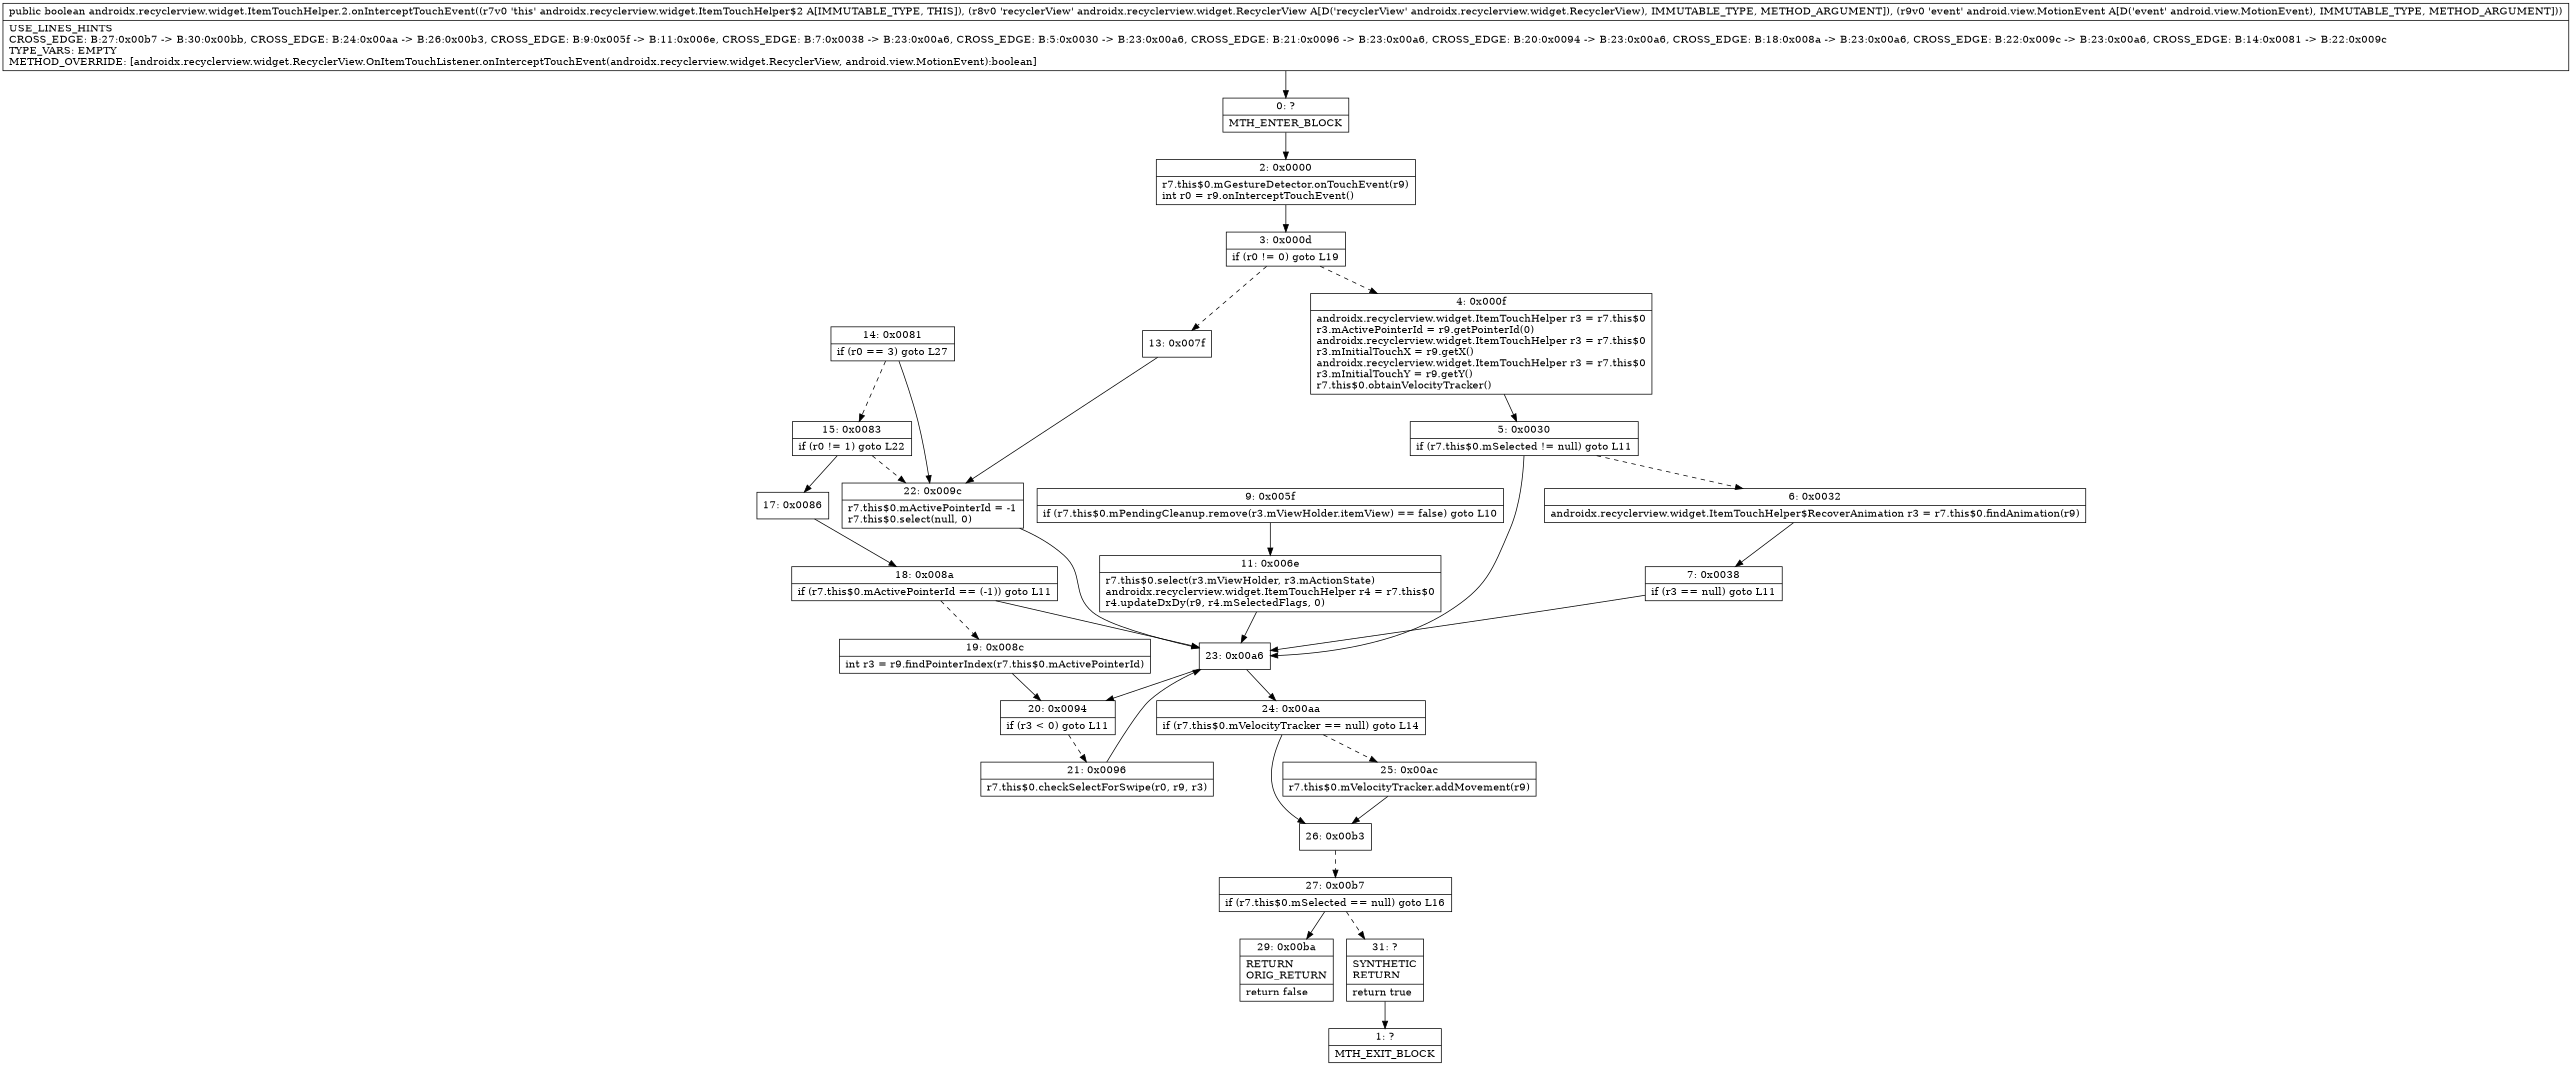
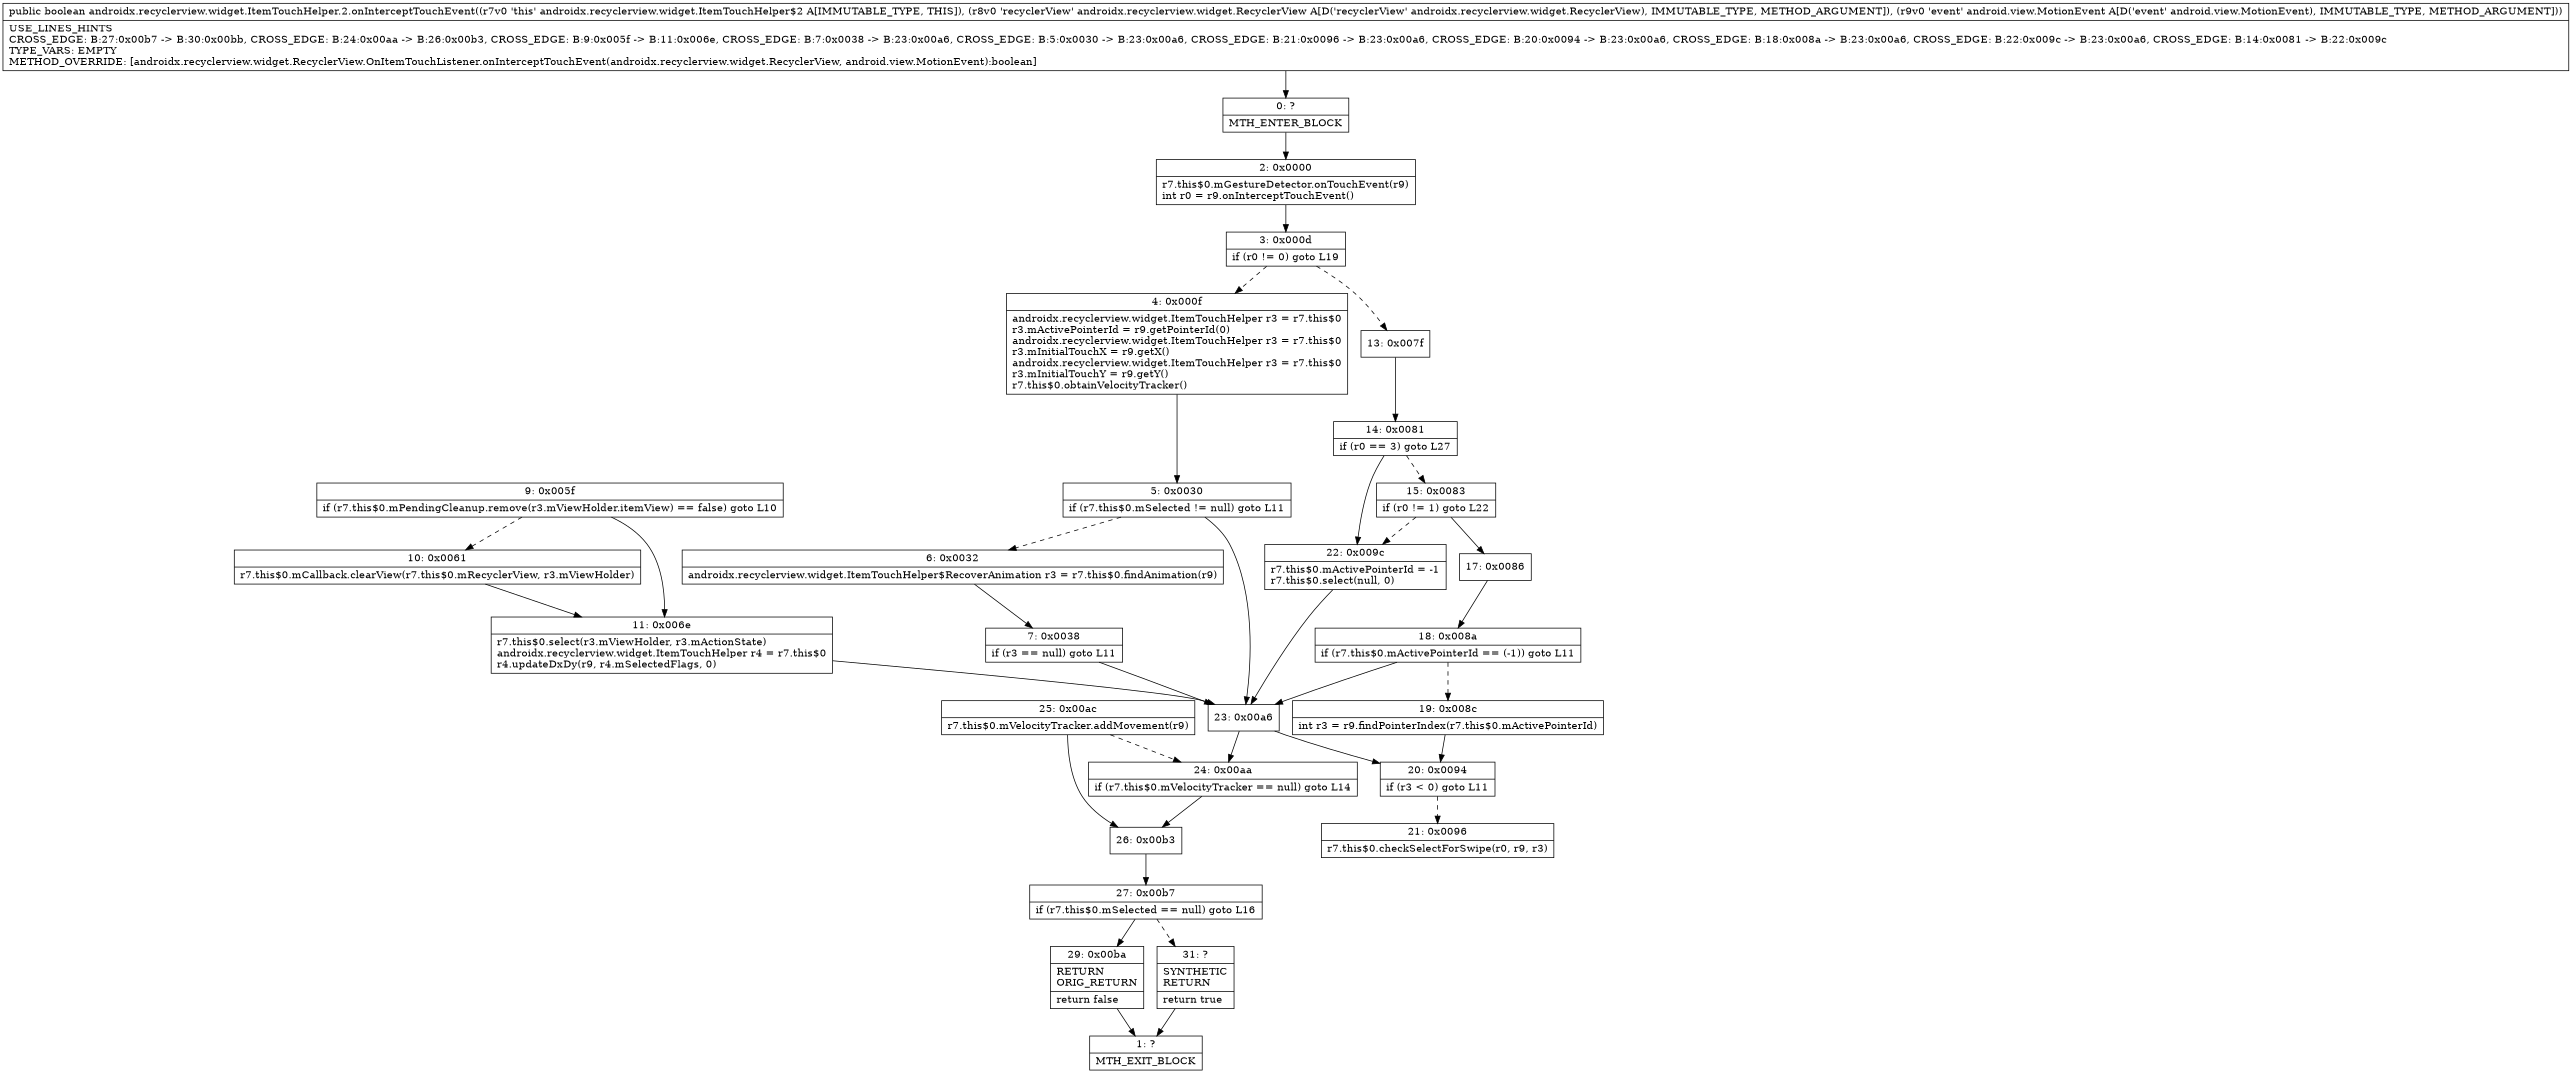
edge "13: 0x007f" -> "22: 0x009c": now "13: 0x007f" -> "14: 0x0081"
node "10: 0x0061": added
edge "21: 0x0096" -> "23: 0x00a6": removed
edge "24: 0x00aa" -> "25: 0x00ac": reversed
edge "26: 0x00b3" -> "27: 0x00b7": style dashed -> solid
edge "29: 0x00ba" -> "1: ?": added
